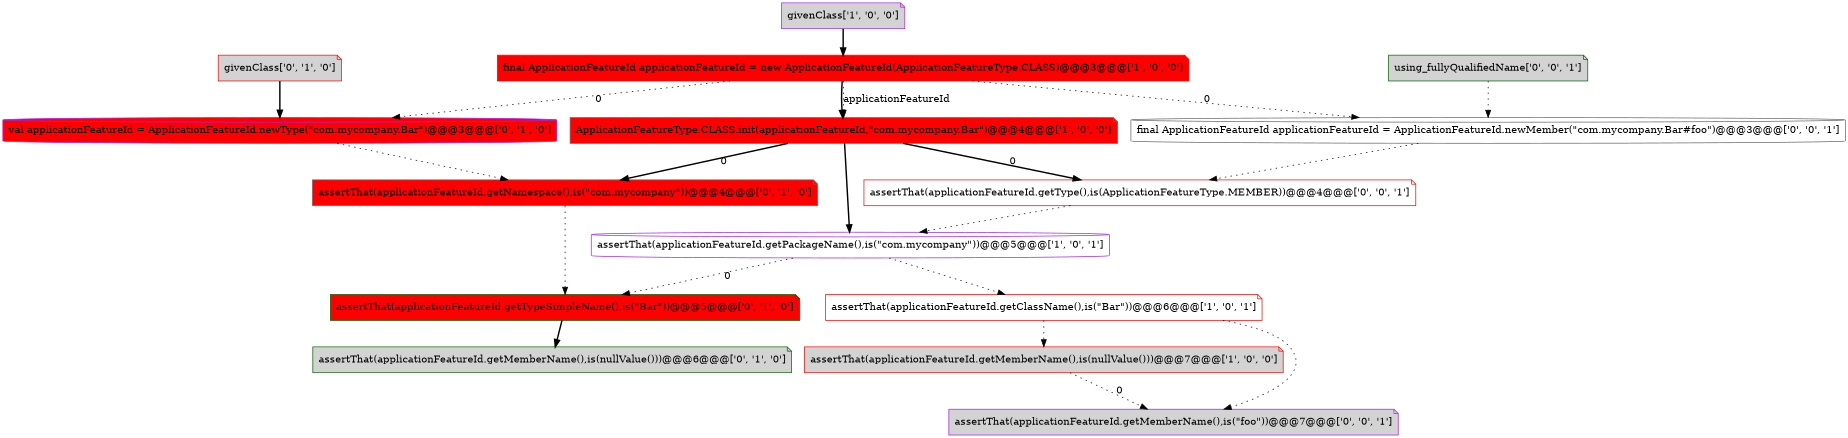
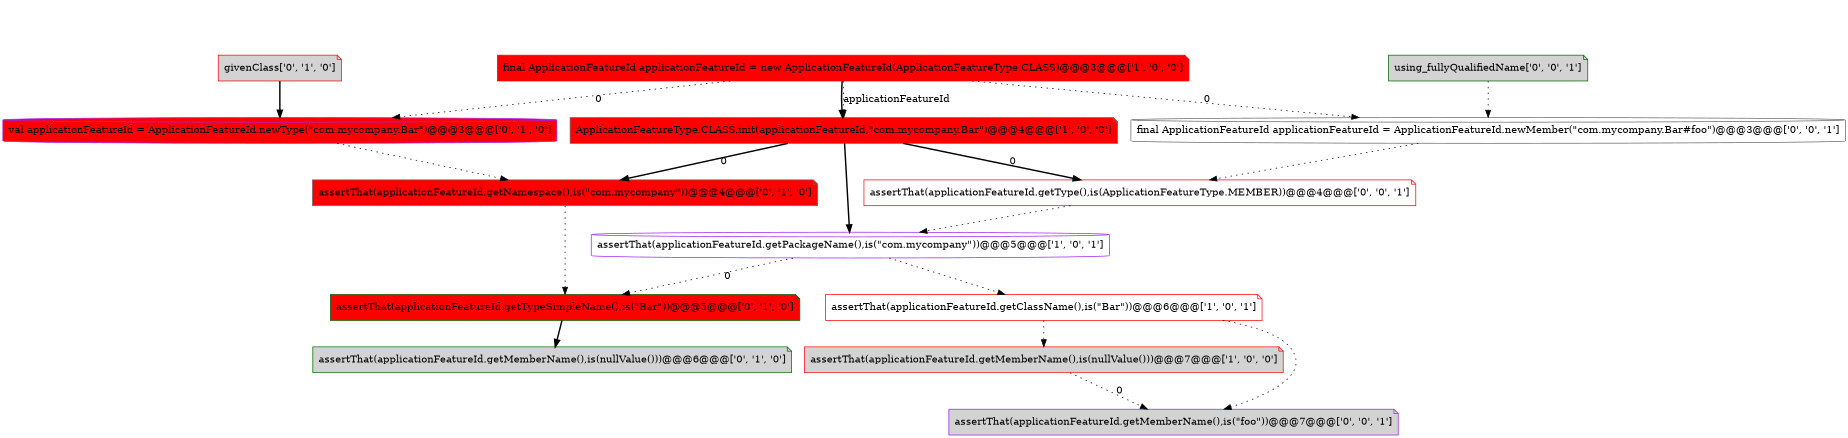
node "givenClass['1', '0', '0']": removed
